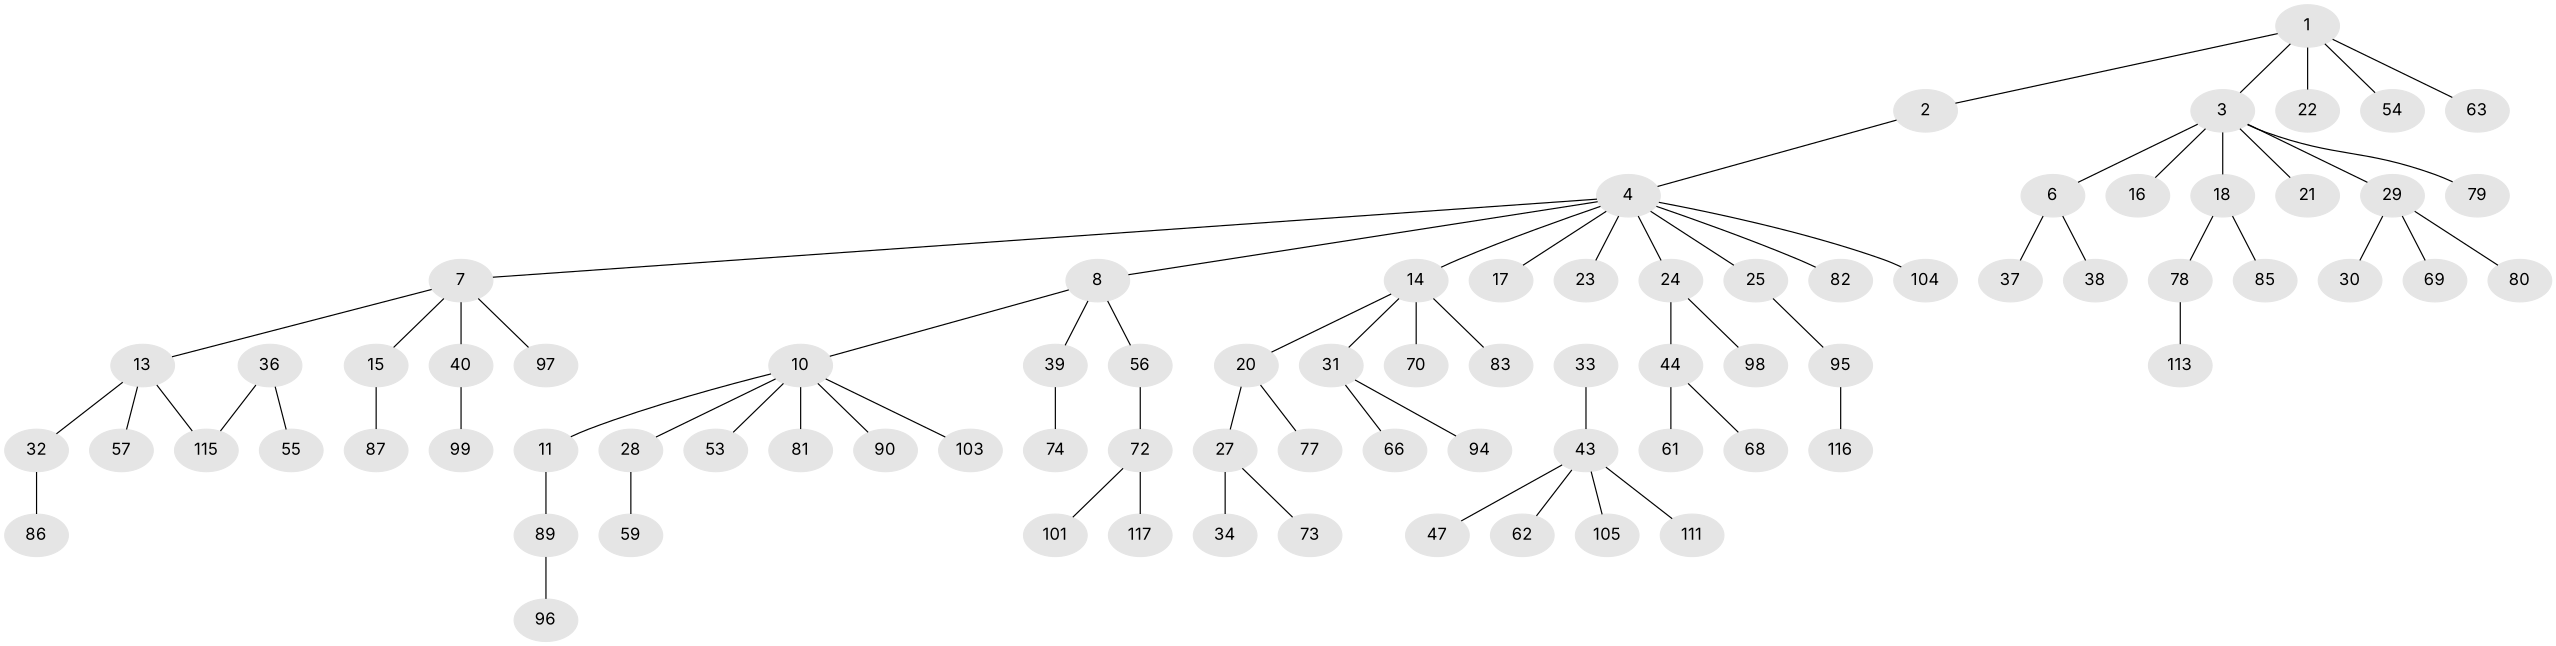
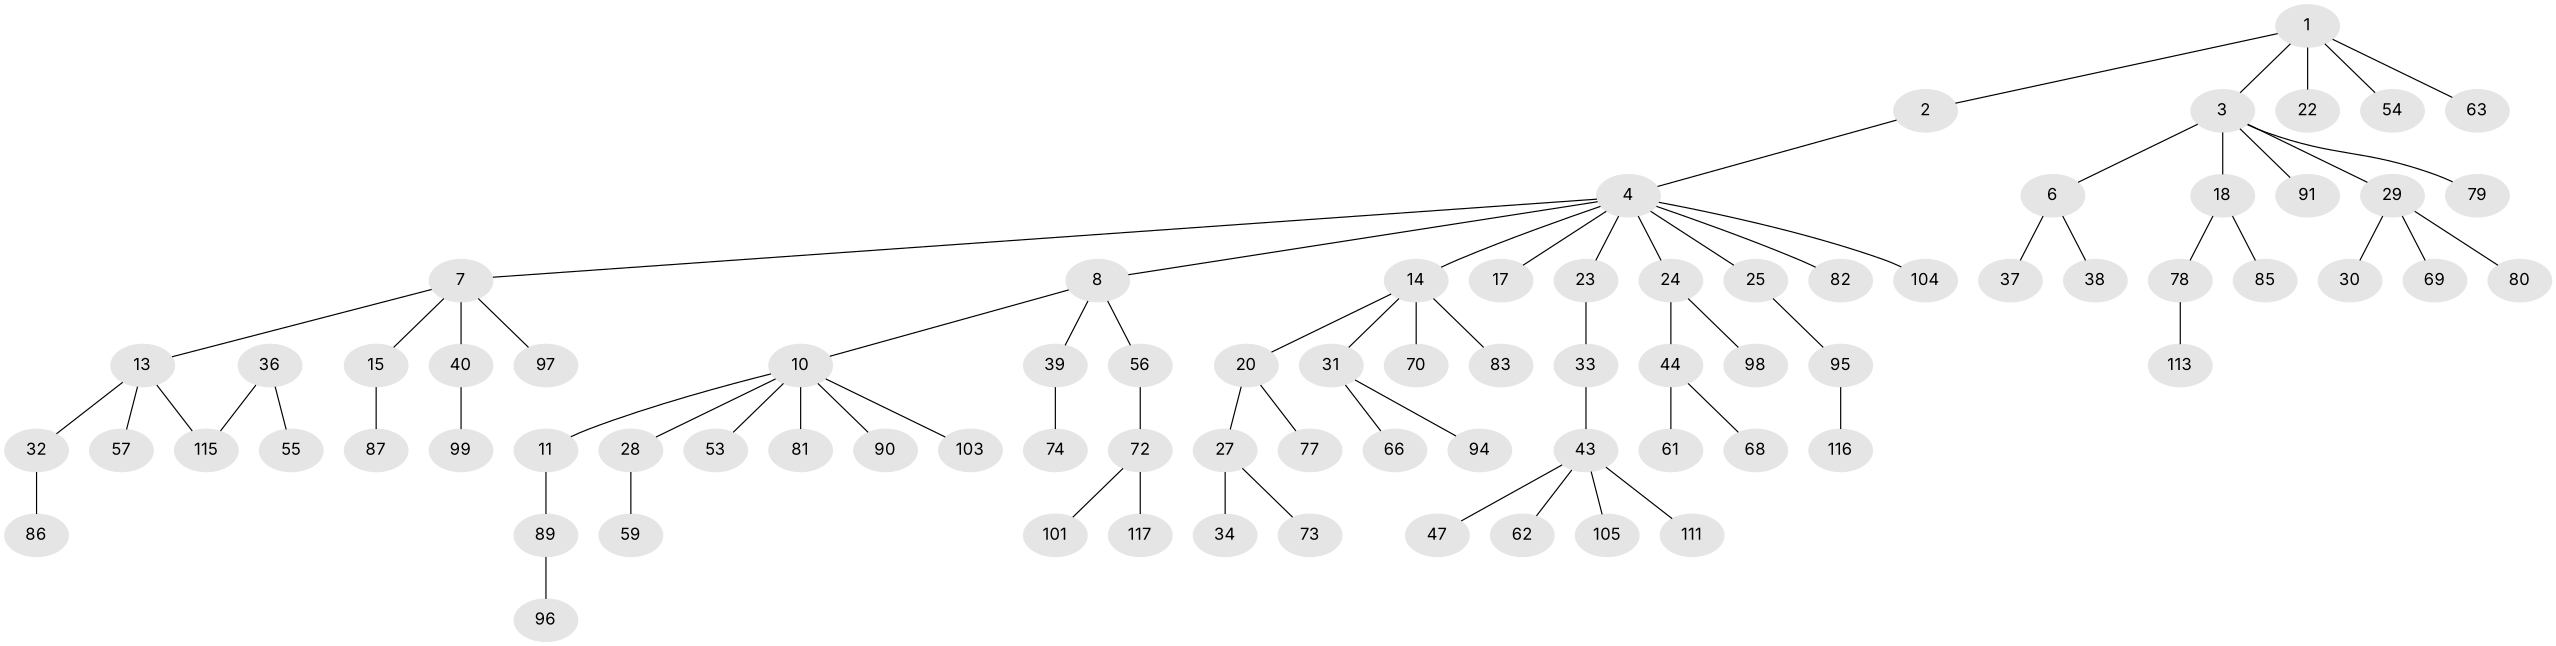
node "16": removed
node "21": label "21" -> "91"
edge "23" -- "33": added
